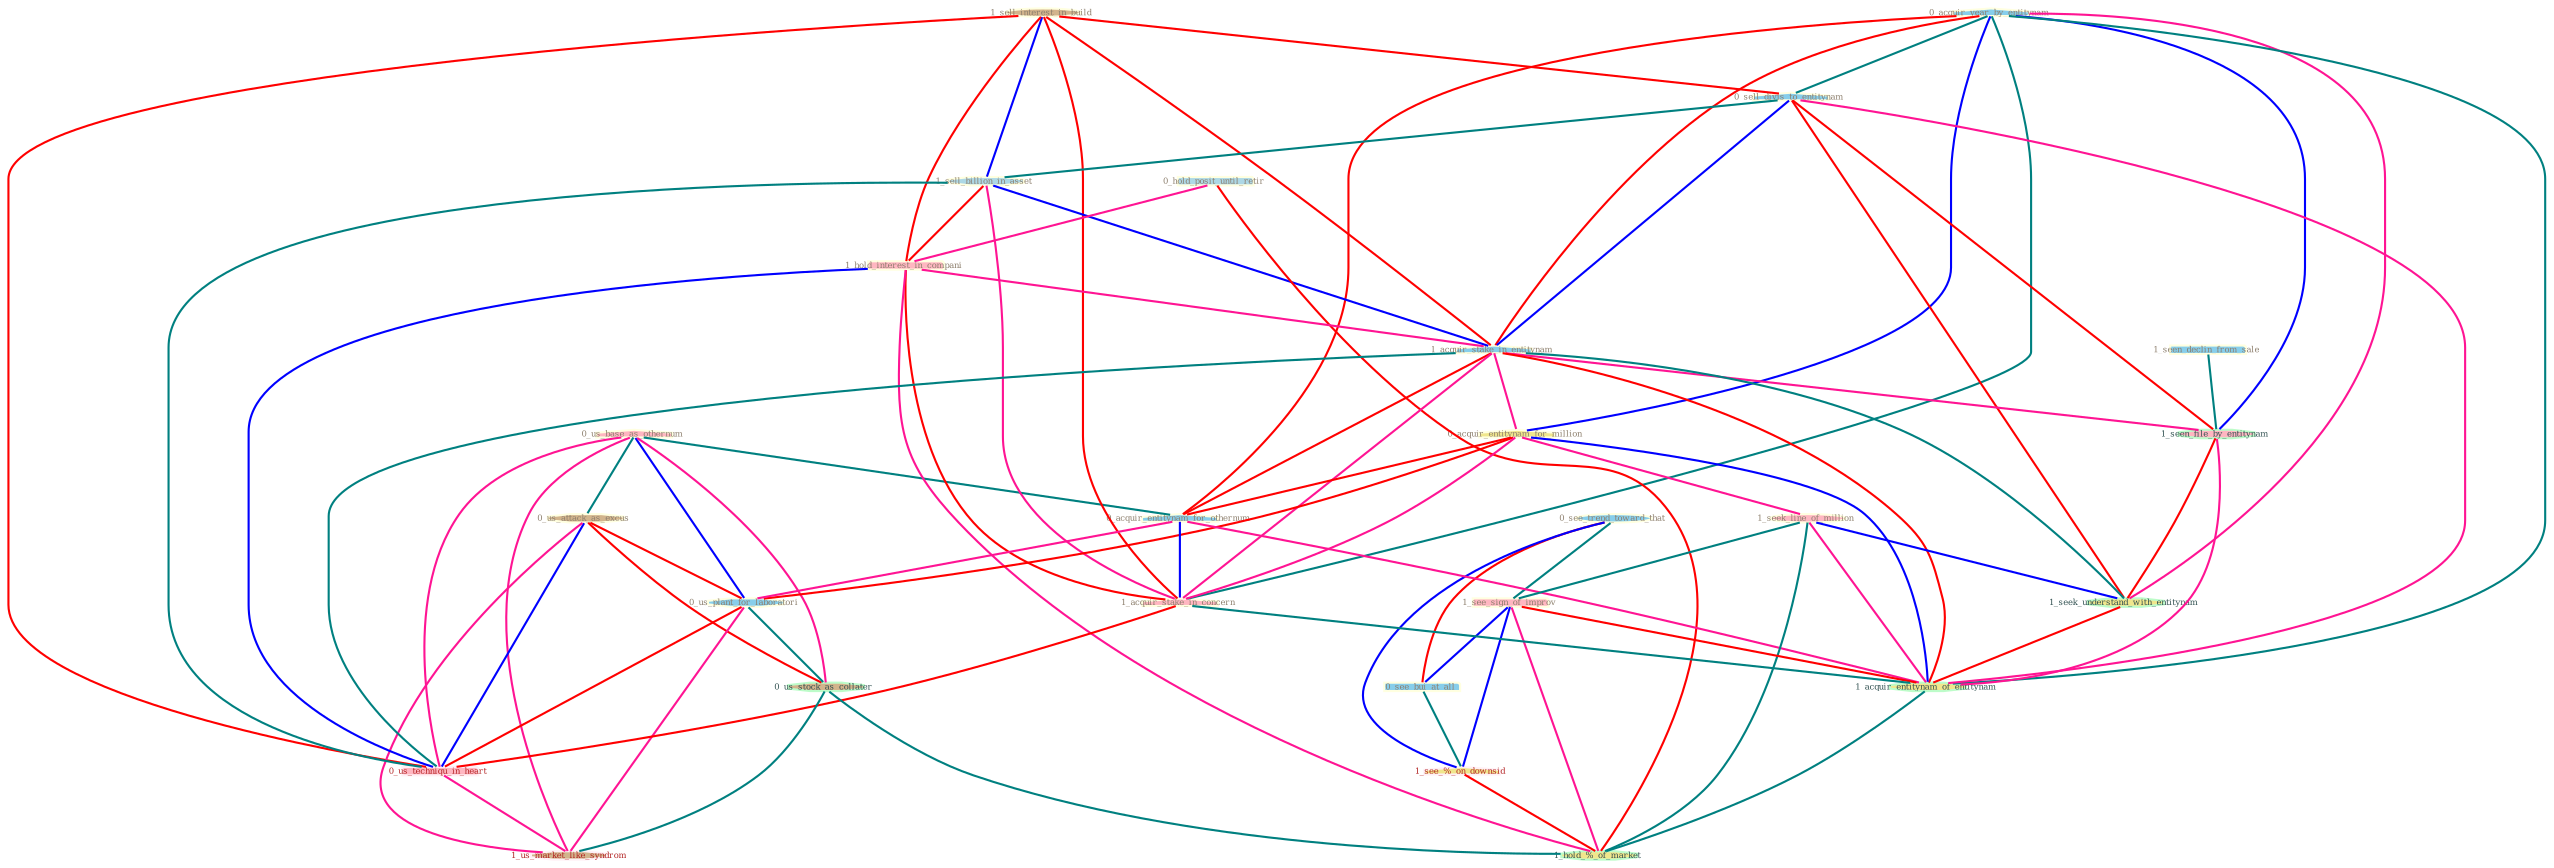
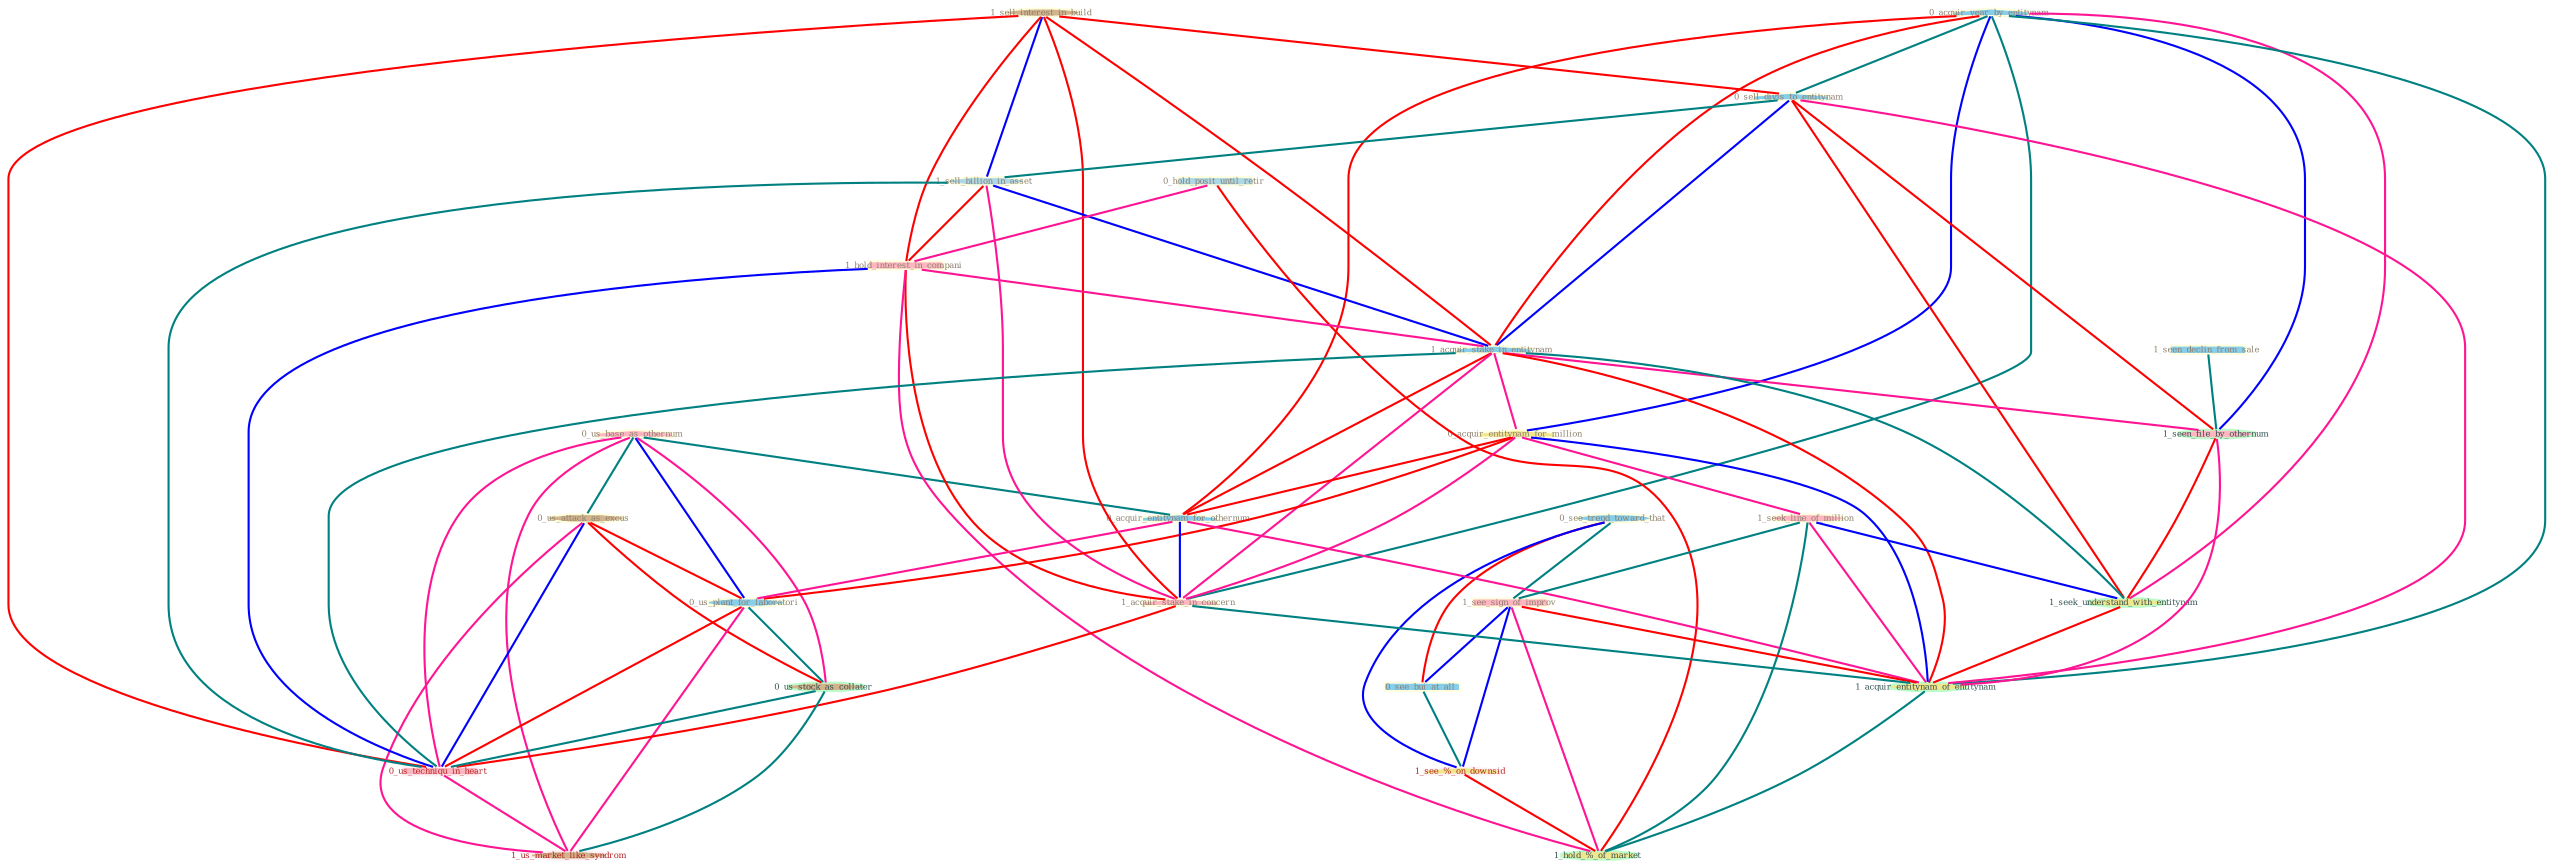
node "1_seen_file_by_entitynam": label "1_seen_file_by_entitynam" -> "1_seen_file_by_othernum"
edge "0_us_stock_as_collater" -- "1_hold_%_of_market": now "0_us_stock_as_collater" -- "0_us_techniqu_in_heart"
